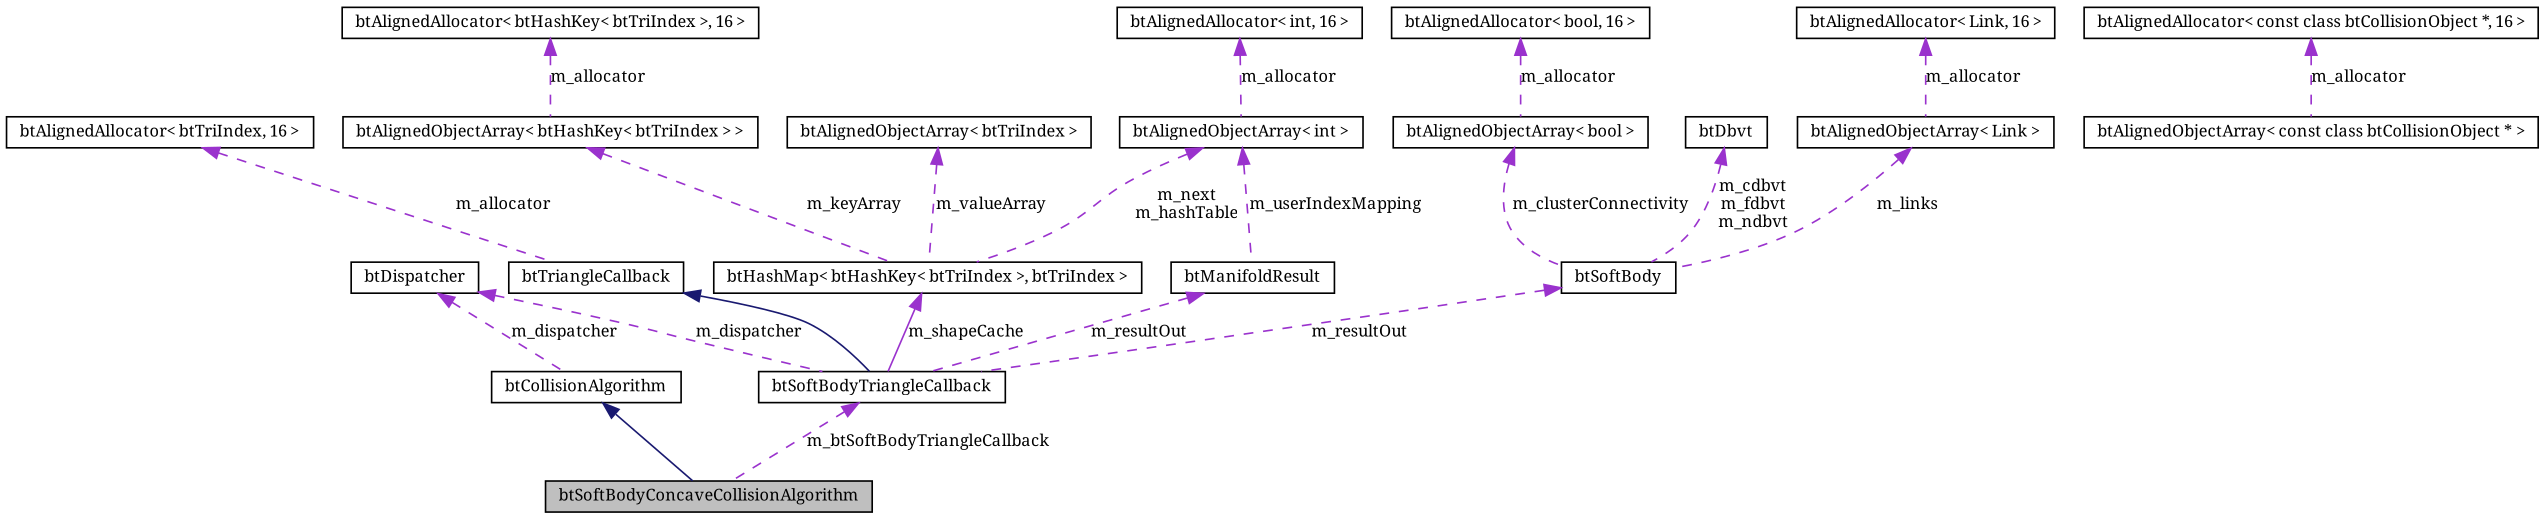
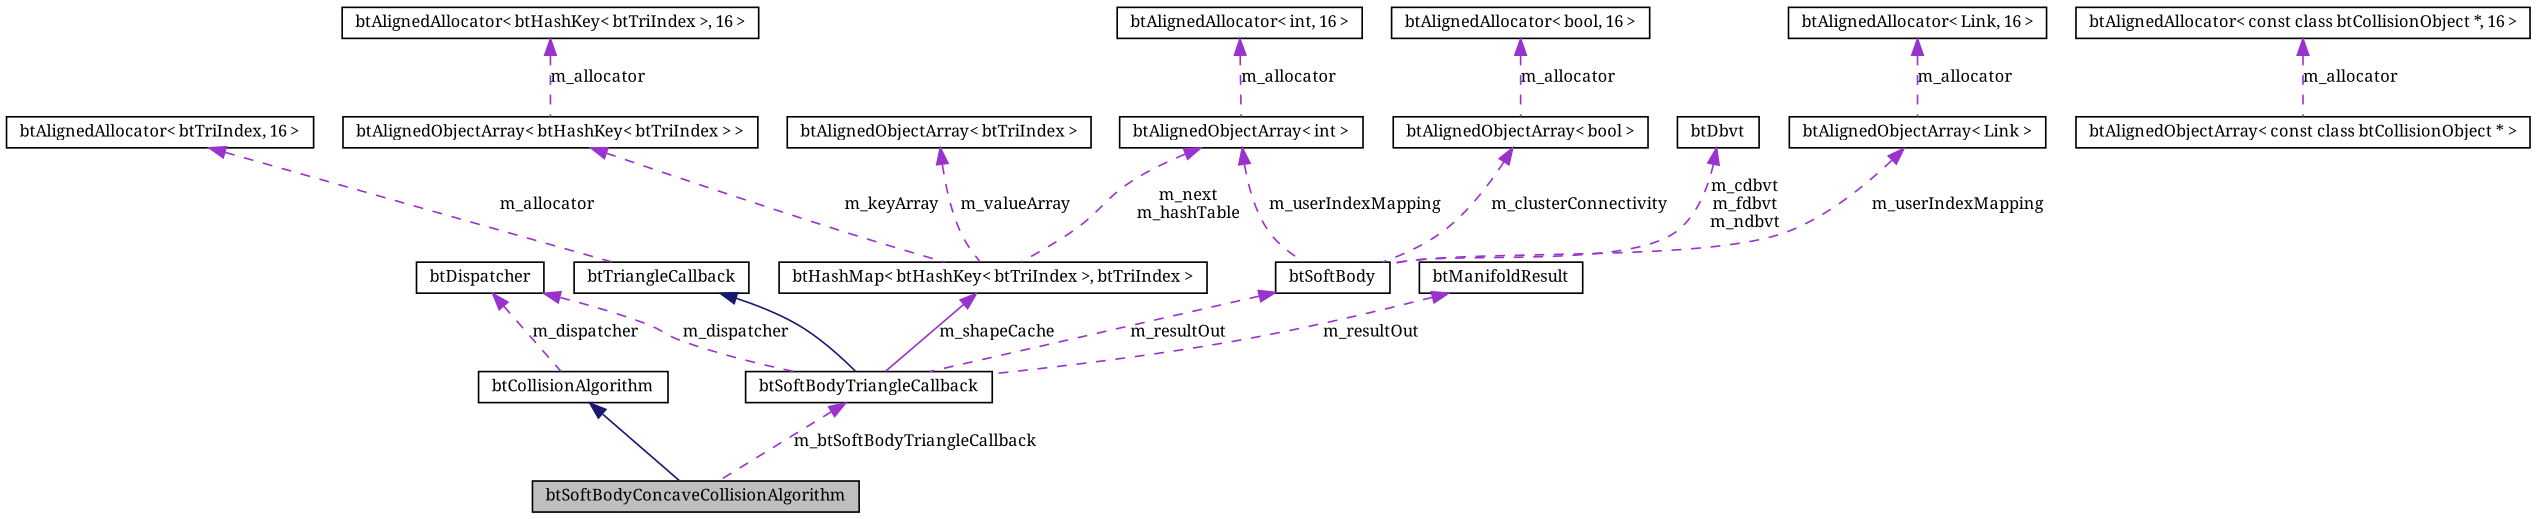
edge "btSoftBody" -> "btAlignedObjectArray< Link >": label "m_links" -> "m_userIndexMapping"
edge "btManifoldResult" -> "btAlignedObjectArray< int >": now "btSoftBody" -> "btAlignedObjectArray< int >"
